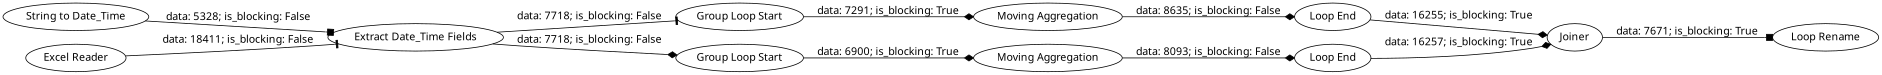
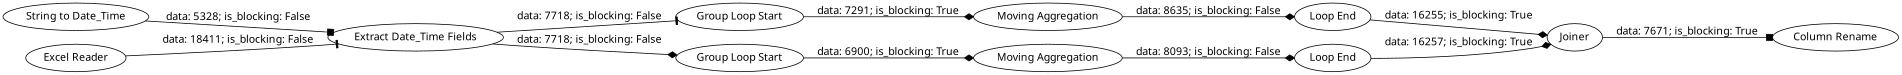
node "Loop Rename": label "Loop Rename" -> "Column Rename"
